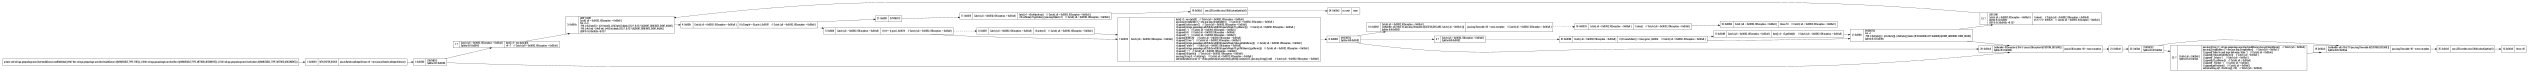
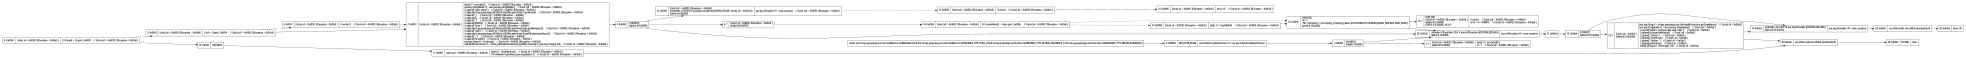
node "3: 0x000c": removed
edge "23: ?" -> "18: 0x00a2": added
edge "10: 0x0086" -> "12: 0x008c": style solid -> dashed
node "1: 0x0006": text "Splitter:B:1:0x0006" -> "Failed:B:1:0x0006"
